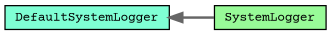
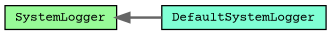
edge "SystemLogger" -> "DefaultSystemLogger": reversed
